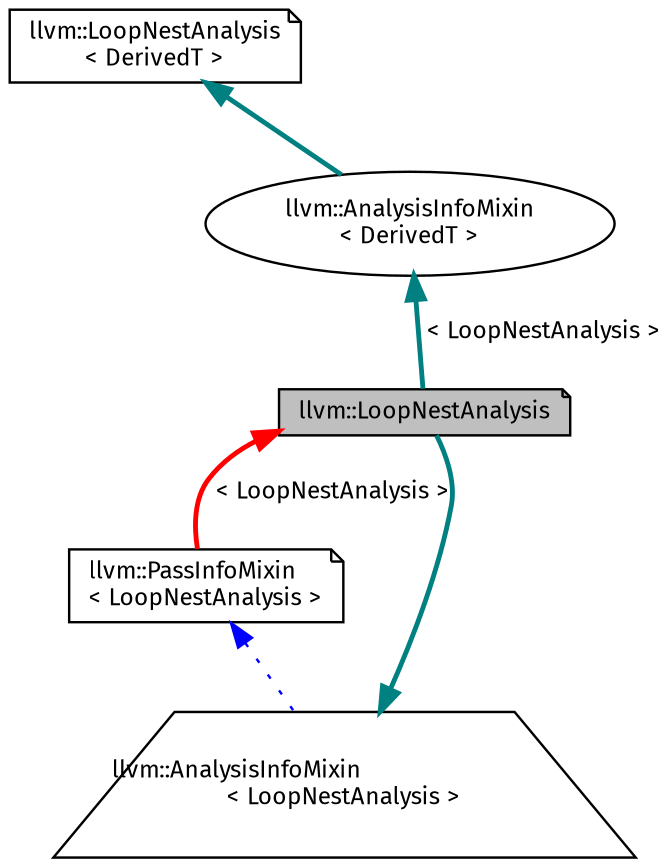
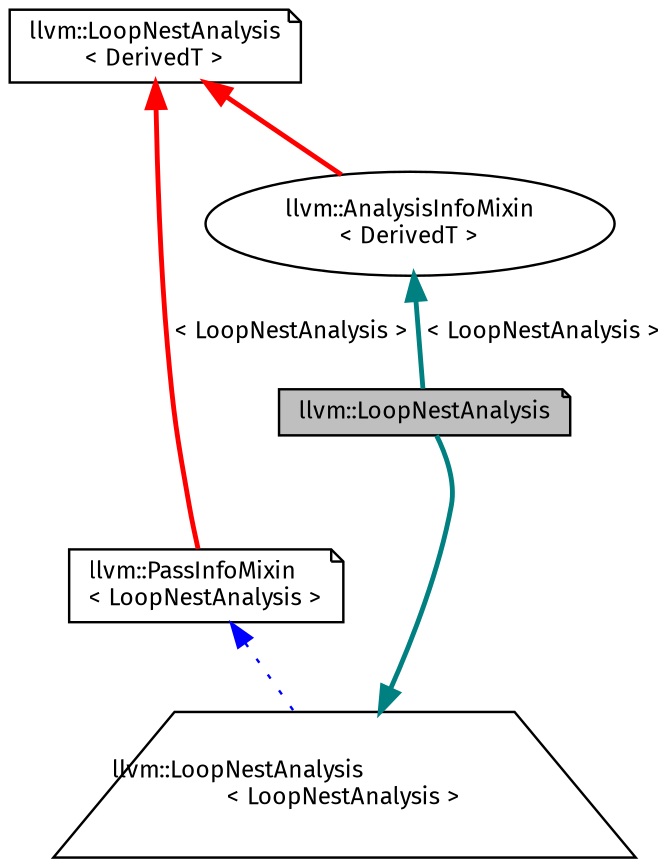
edge "llvm::AnalysisInfoMixin < DerivedT >" -> "llvm::LoopNestAnalysis < DerivedT >": color teal -> red
edge "llvm::PassInfoMixin < LoopNestAnalysis >" -> "llvm::LoopNestAnalysis": now "llvm::PassInfoMixin < LoopNestAnalysis >" -> "llvm::LoopNestAnalysis < DerivedT >"
node "llvm::AnalysisInfoMixin < LoopNestAnalysis >": label "llvm::AnalysisInfoMixin < LoopNestAnalysis >" -> "llvm::LoopNestAnalysis < LoopNestAnalysis >"
